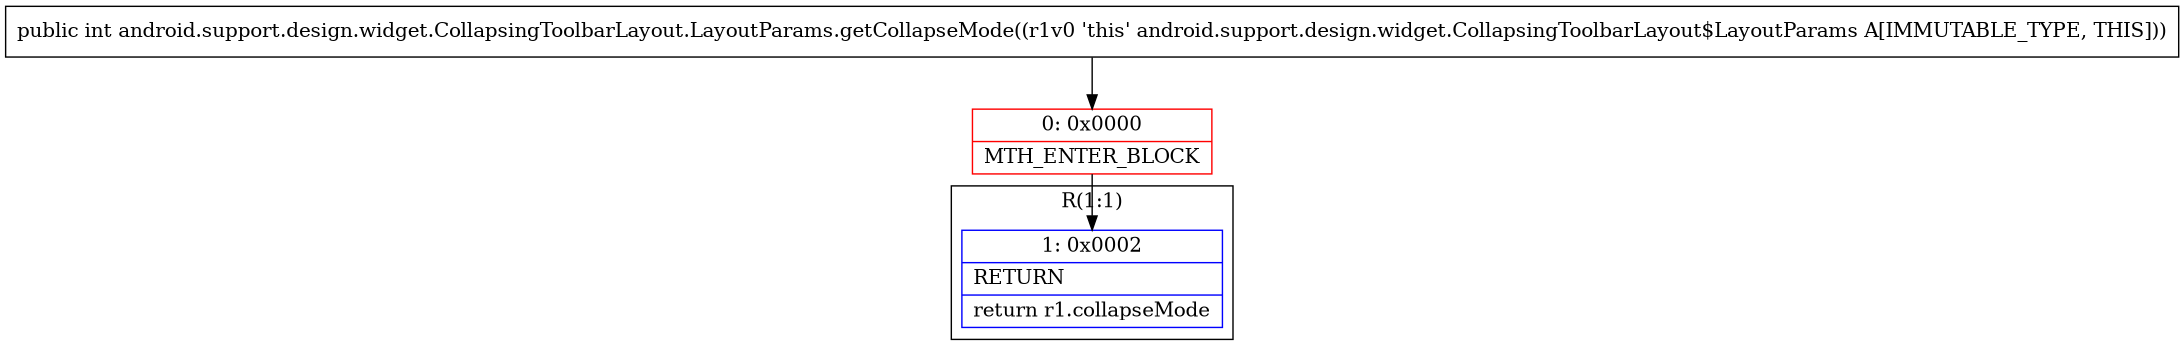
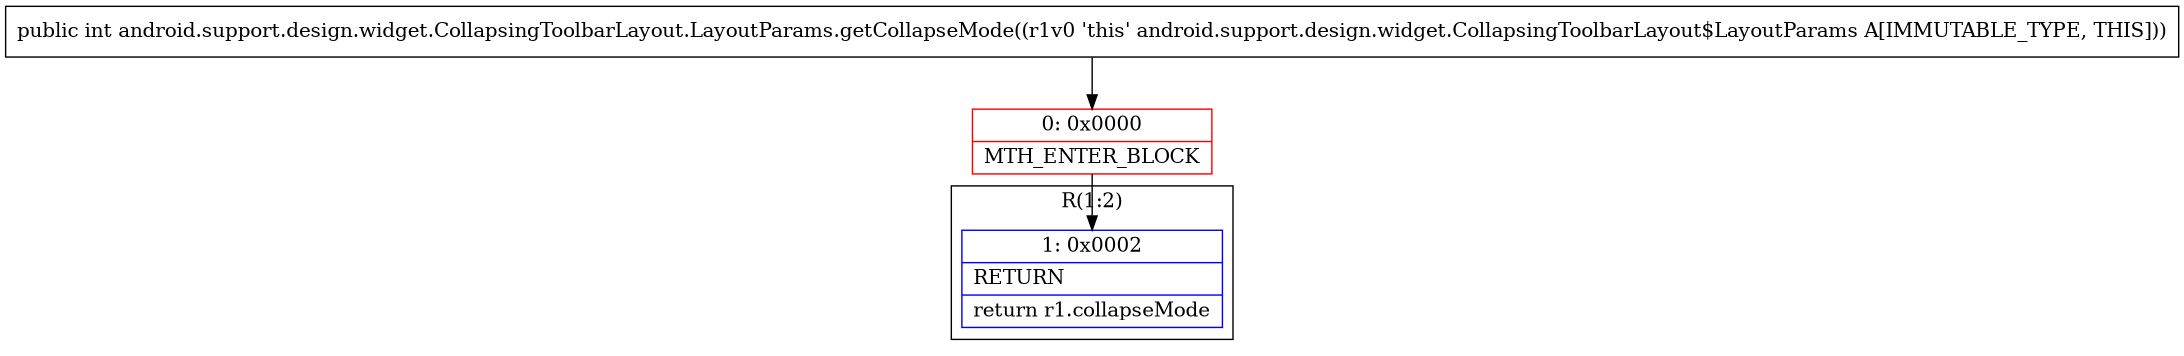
cluster "R(1:1)": label "R(1:1)" -> "R(1:2)"
